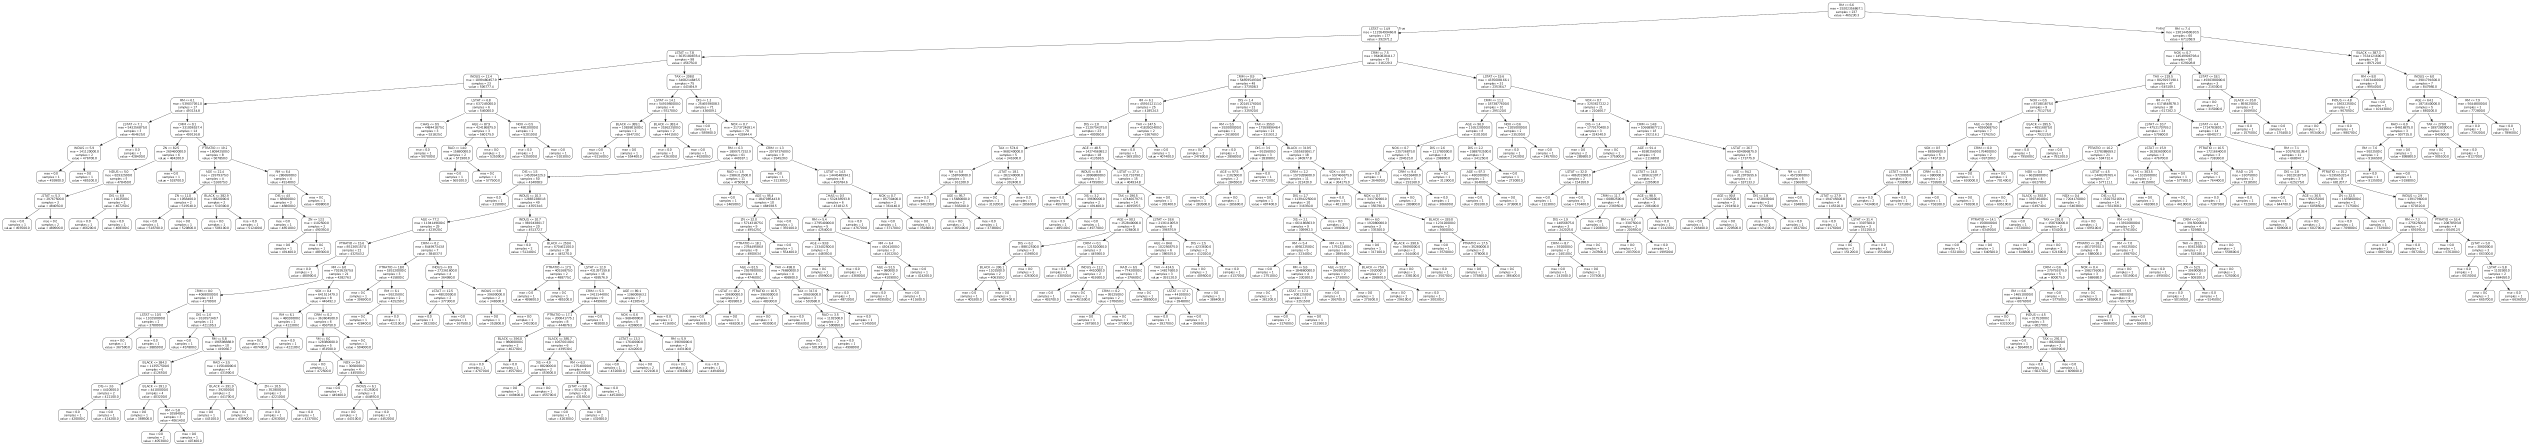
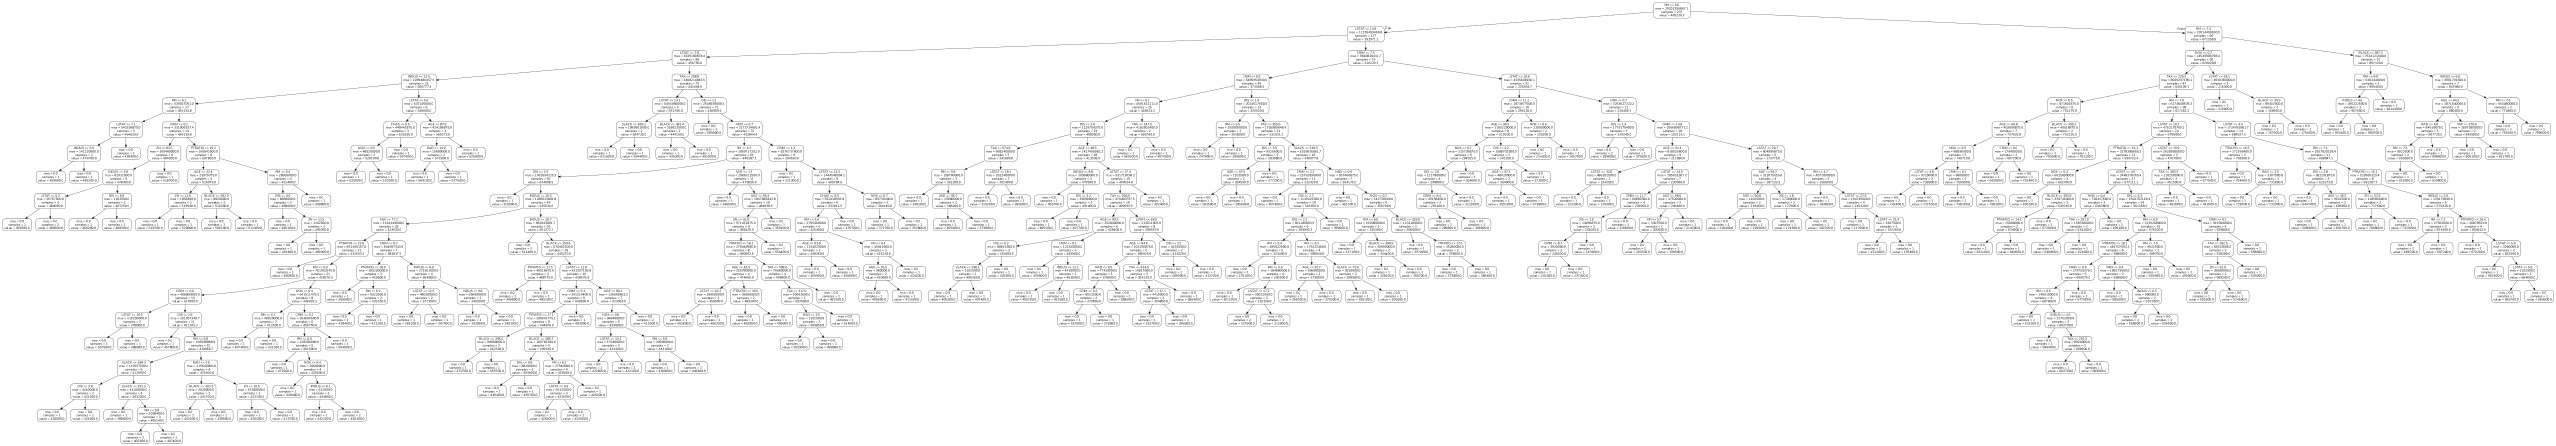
edge "LSTAT <= 6.8 mse = 637245000.0 samples = 6 value = 546000.0" -> "NOX <= 0.5 mse = 48020000.0 samples = 2 value = 520100.0": now "CHAS <= 0.5 mse = 448441875.0 samples = 3 value = 531825.0" -> "NOX <= 0.5 mse = 48020000.0 samples = 2 value = 520100.0"
edge "NOX <= 0.7 mse = 225736875.0 samples = 5 value = 294525.0" -> "CRIM <= 9.4 mse = 45158400.0 samples = 3 value = 293160.0": now "NOX <= 0.7 mse = 225736875.0 samples = 5 value = 294525.0" -> "DIS <= 2.6 mse = 111780000.0 samples = 4 value = 298800.0"
